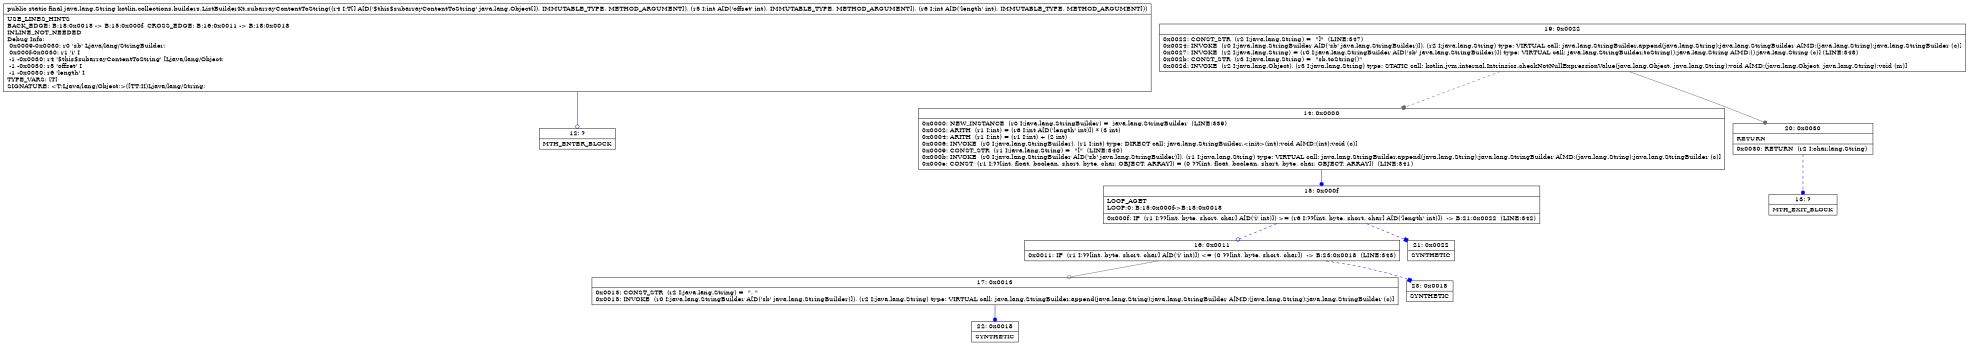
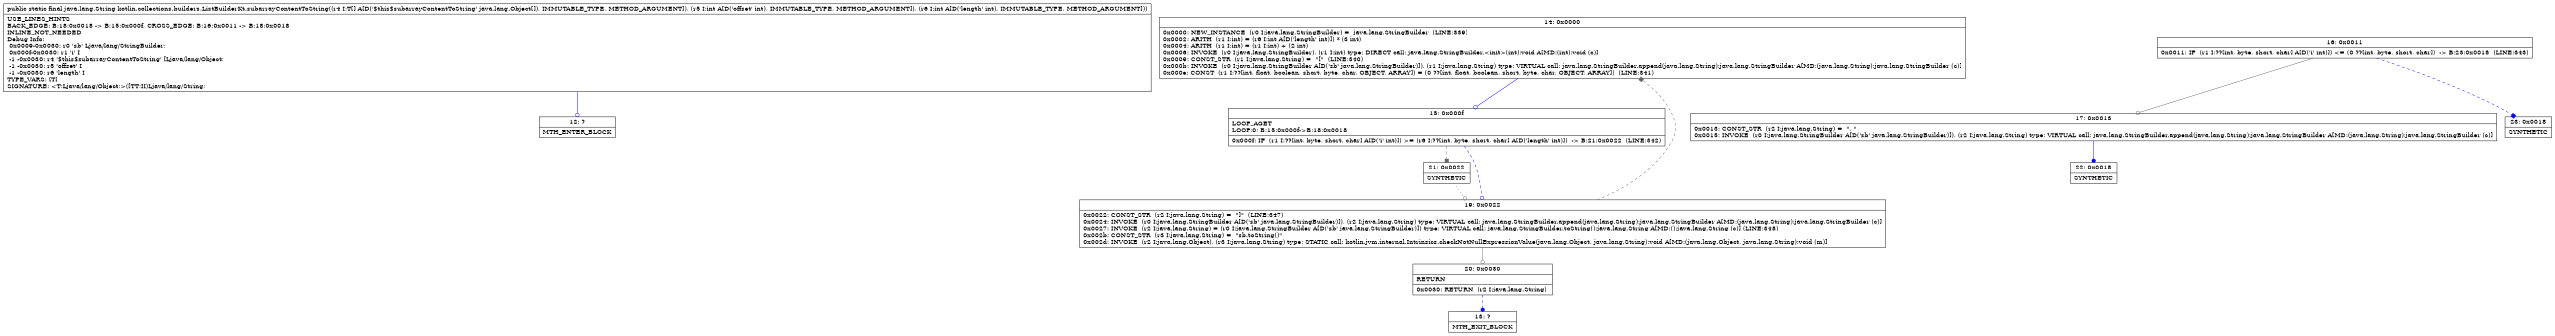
edge "19: 0x0022" -> "20: 0x0030": arrowhead dot -> odot
node "20: 0x0030": text "0x0030: RETURN  (r2 I:char.lang.String)" -> "0x0030: RETURN  (r2 I:java.lang.String)"
edge "14: 0x0000" -> "15: 0x000f": arrowhead dot -> odot
edge "21: 0x0022" -> "19: 0x0022": added
edge "15: 0x000f" -> "16: 0x0011": now "15: 0x000f" -> "19: 0x0022"
edge "15: 0x000f" -> "21: 0x0022": color blue -> gray40
